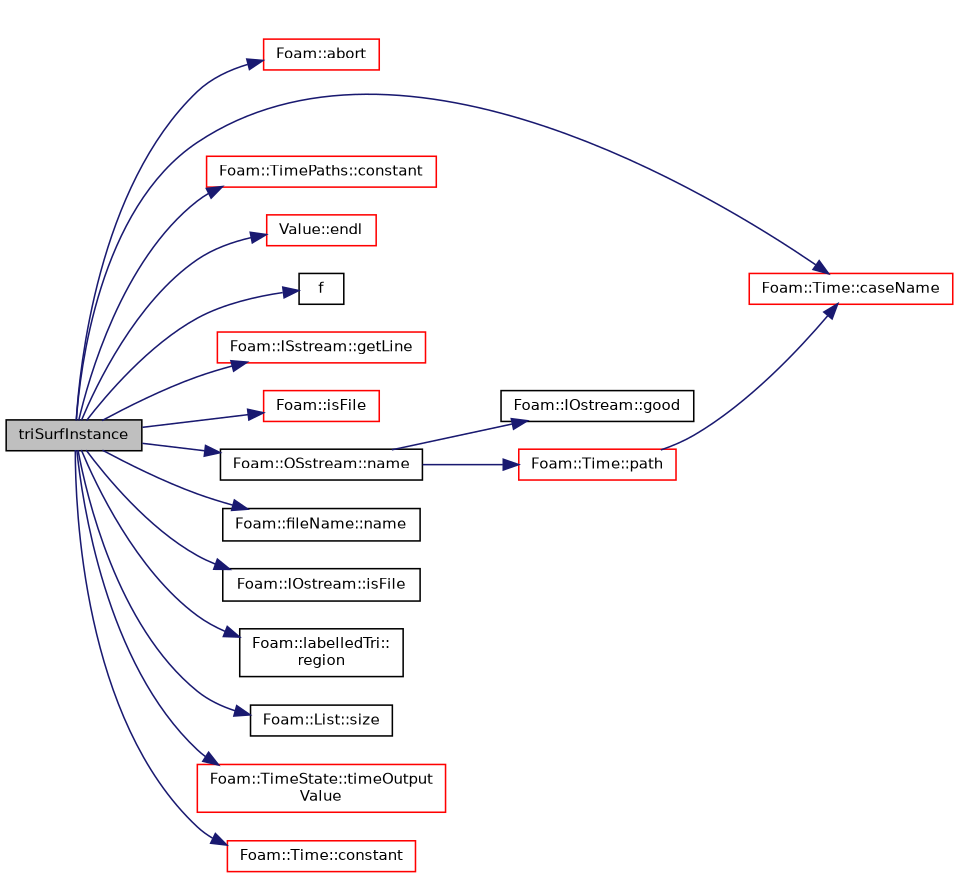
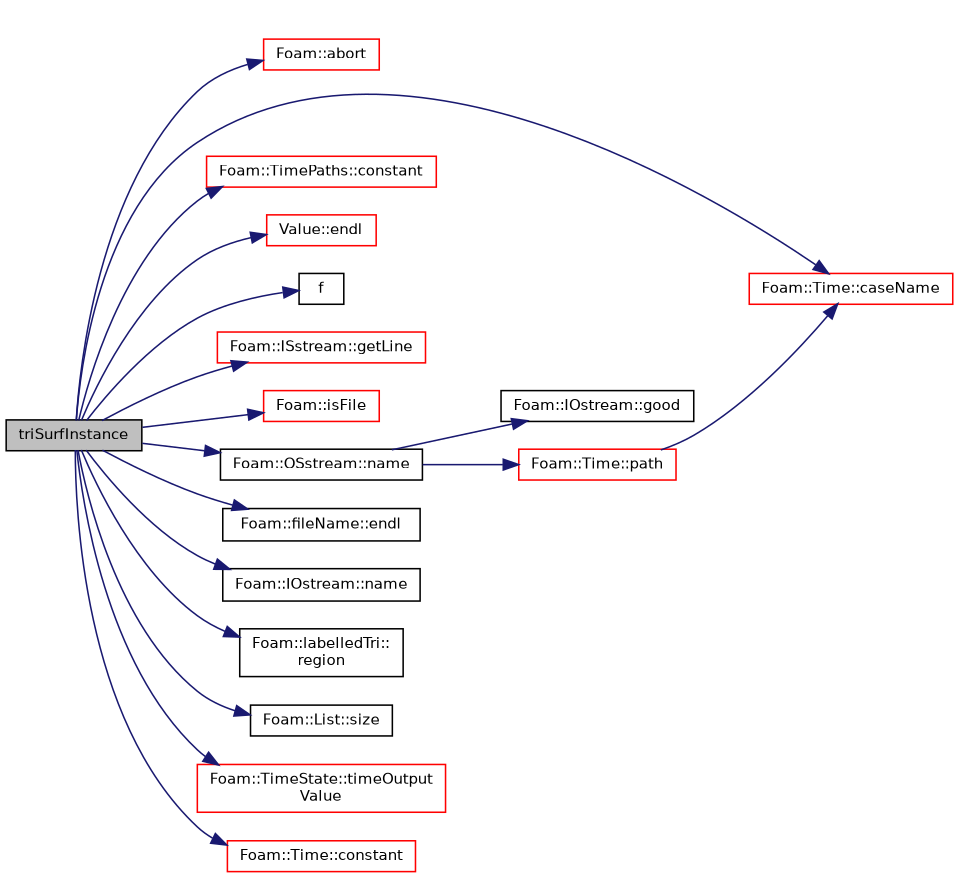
node "Foam::fileName::name": label "Foam::fileName::name" -> "Foam::fileName::endl"
node "Foam::IOstream::isFile": label "Foam::IOstream::isFile" -> "Foam::IOstream::name"
